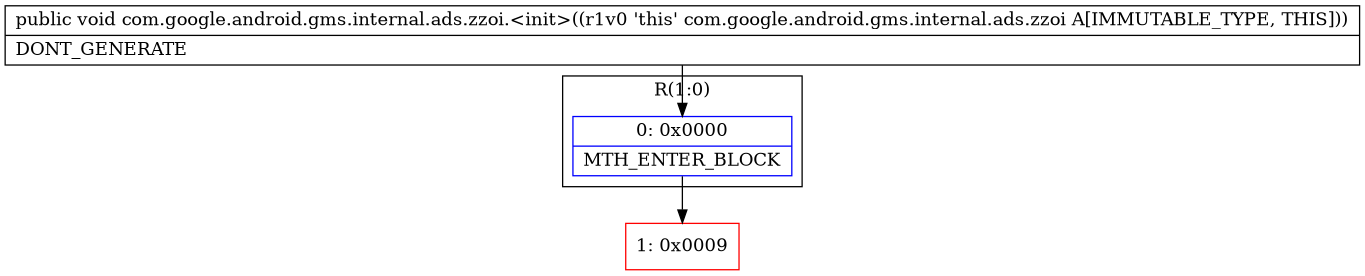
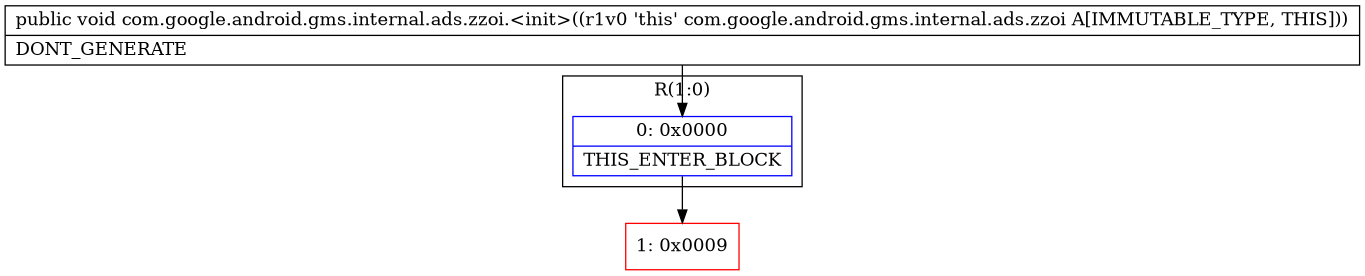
node "0: 0x0000": text "MTH_ENTER_BLOCK" -> "THIS_ENTER_BLOCK"
